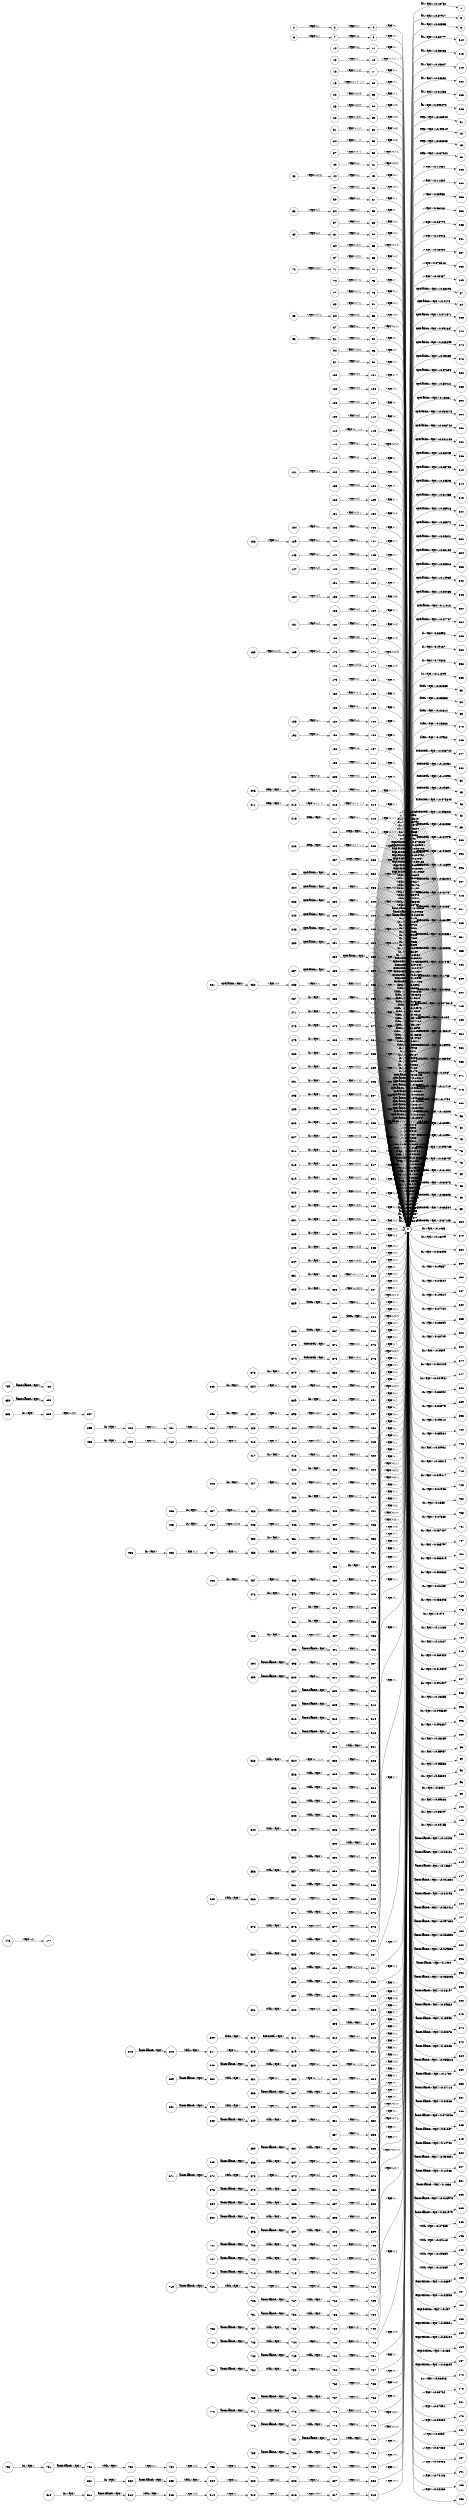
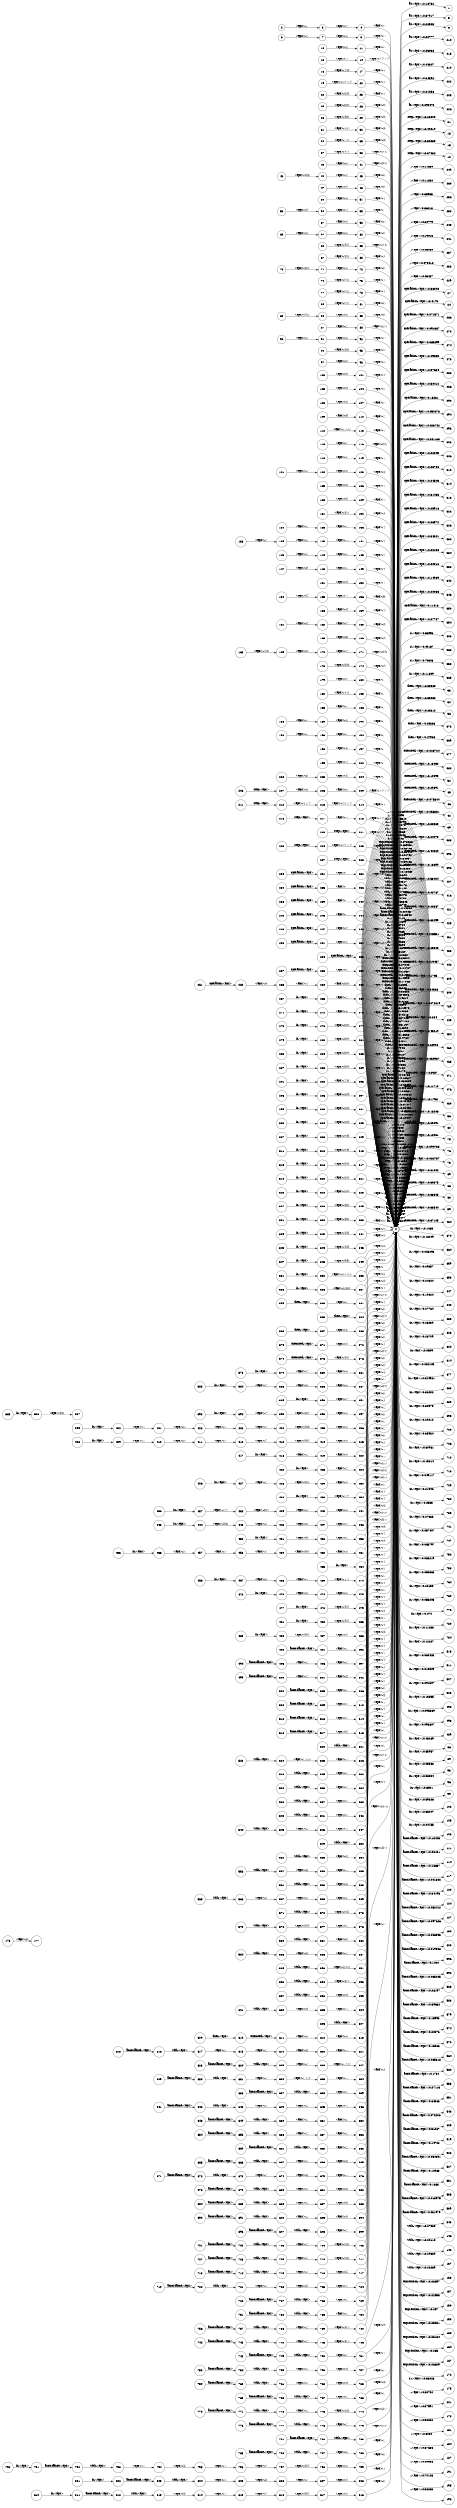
node "656": added
node "761": added
